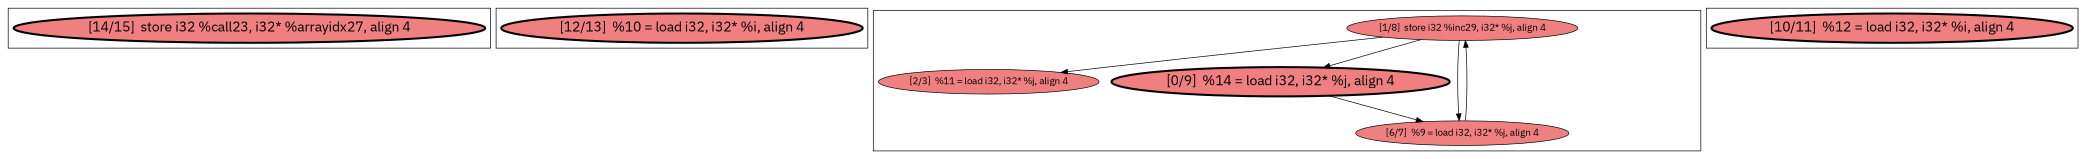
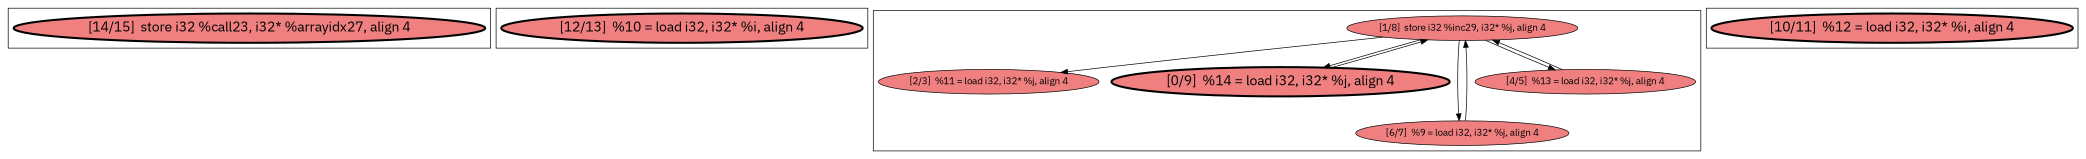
node "[4/5]  %13 = load i32, i32* %j, align 4": added
edge "[0/9]  %14 = load i32, i32* %j, align 4" -> "[6/7]  %9 = load i32, i32* %j, align 4": now "[0/9]  %14 = load i32, i32* %j, align 4" -> "[1/8]  store i32 %inc29, i32* %j, align 4"
